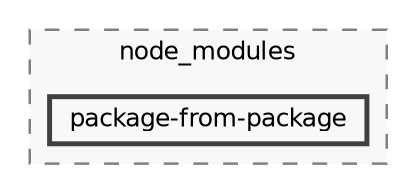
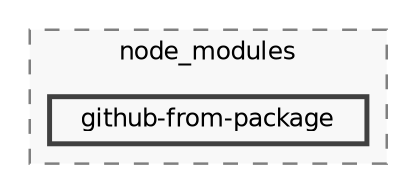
node "package-from-package": label "package-from-package" -> "github-from-package"
